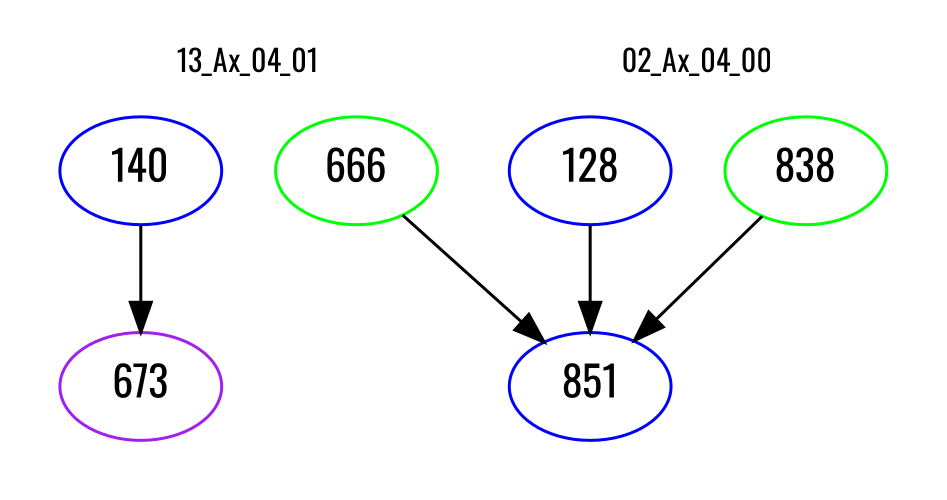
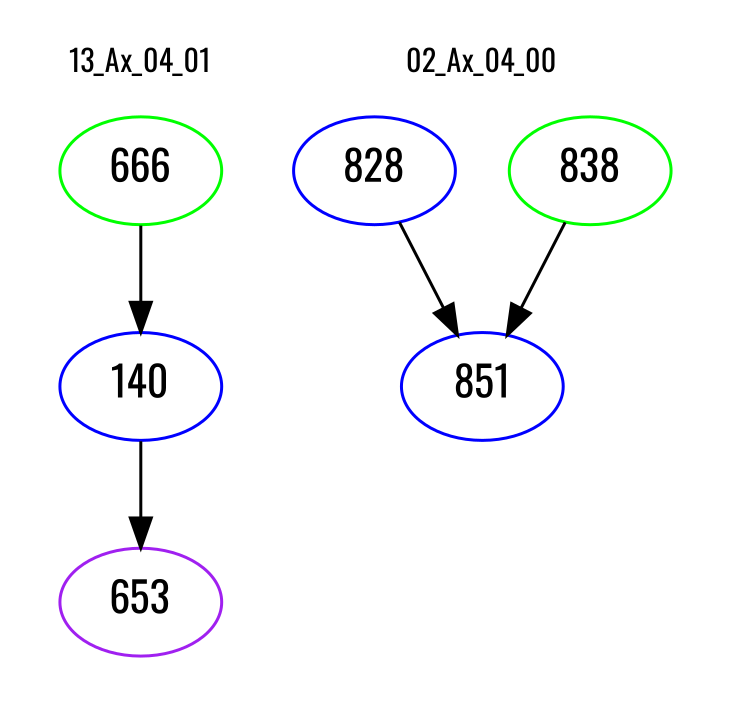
node "128": label "128" -> "828"
edge "666" -> "851": now "666" -> "140"
node "673": label "673" -> "653"
